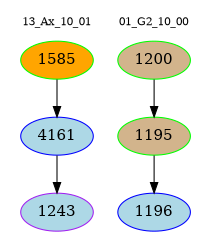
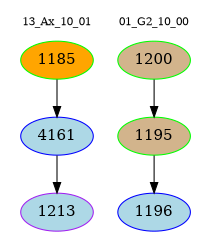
node "1585": label "1585" -> "1185"
node "1243": label "1243" -> "1213"
